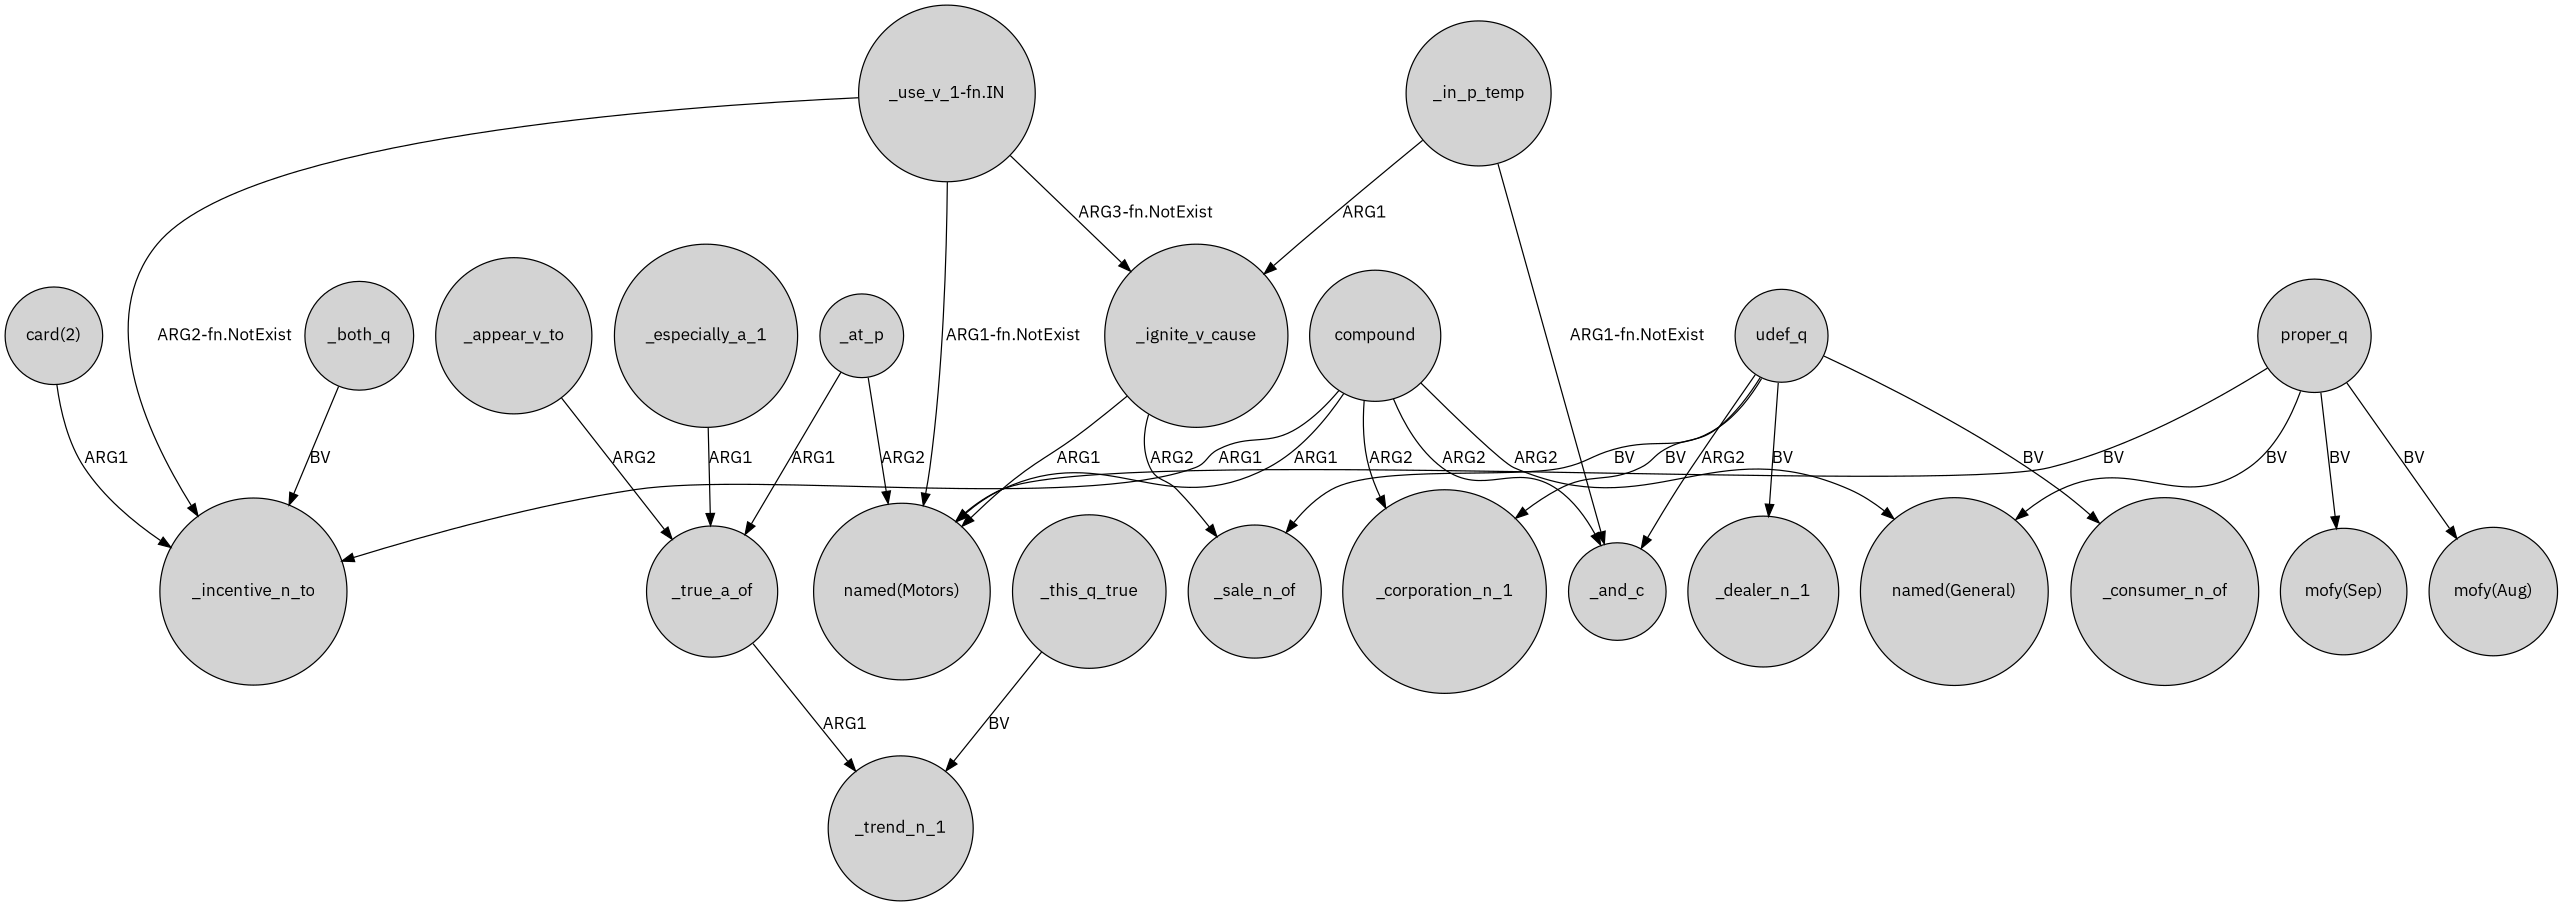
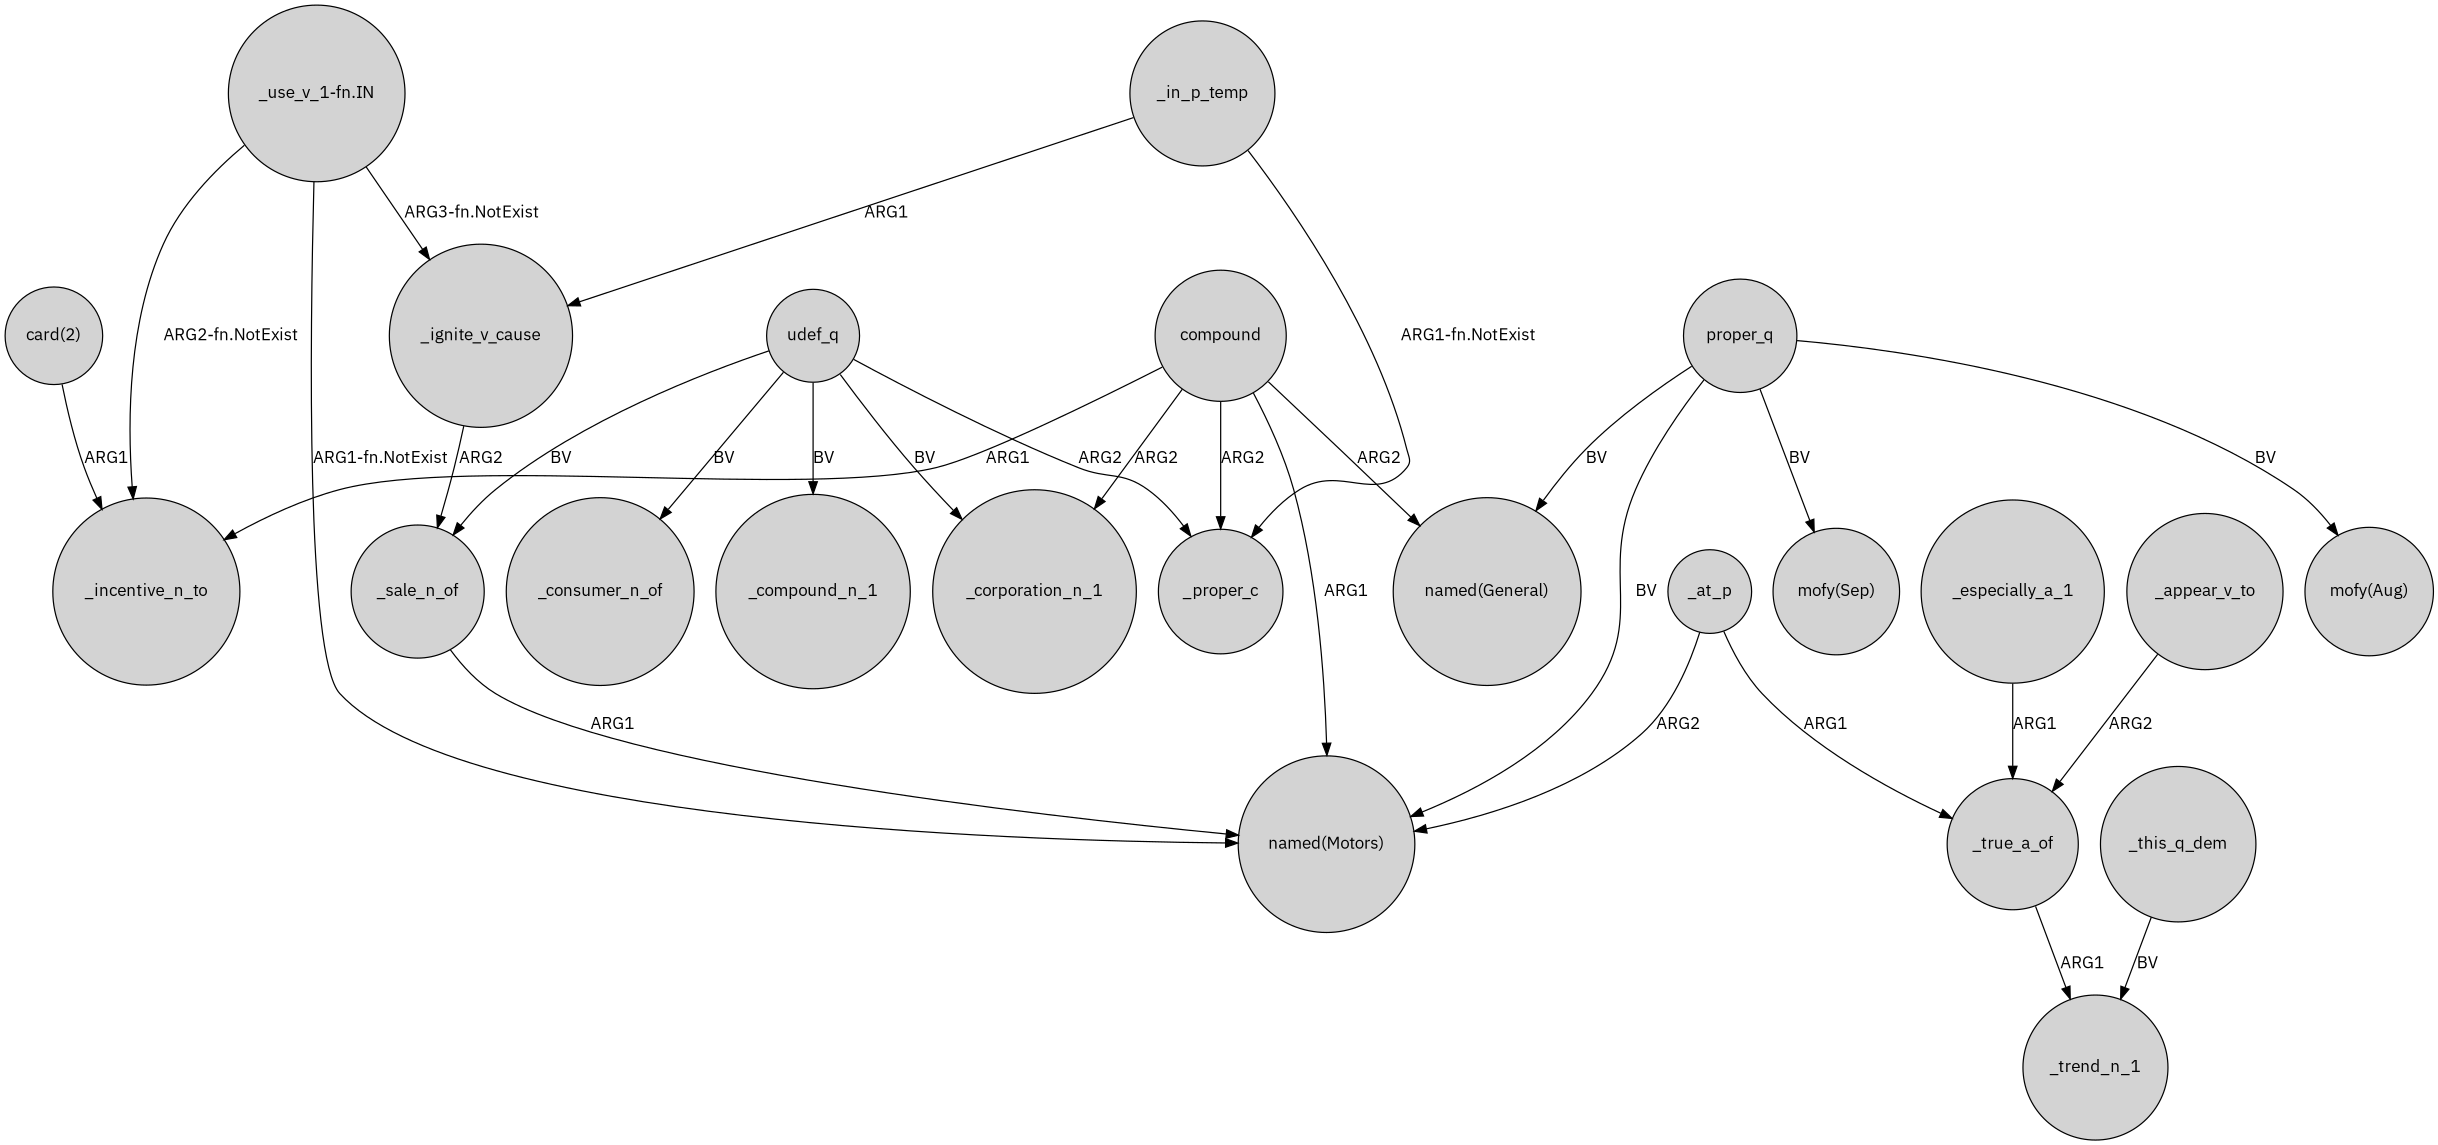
node "_both_q": removed
edge "_ignite_v_cause" -> "named(Motors)": now "_sale_n_of" -> "named(Motors)"
node "_this_q_true": label "_this_q_true" -> "_this_q_dem"
node "_and_c": label "_and_c" -> "_proper_c"
node "_dealer_n_1": label "_dealer_n_1" -> "_compound_n_1"
